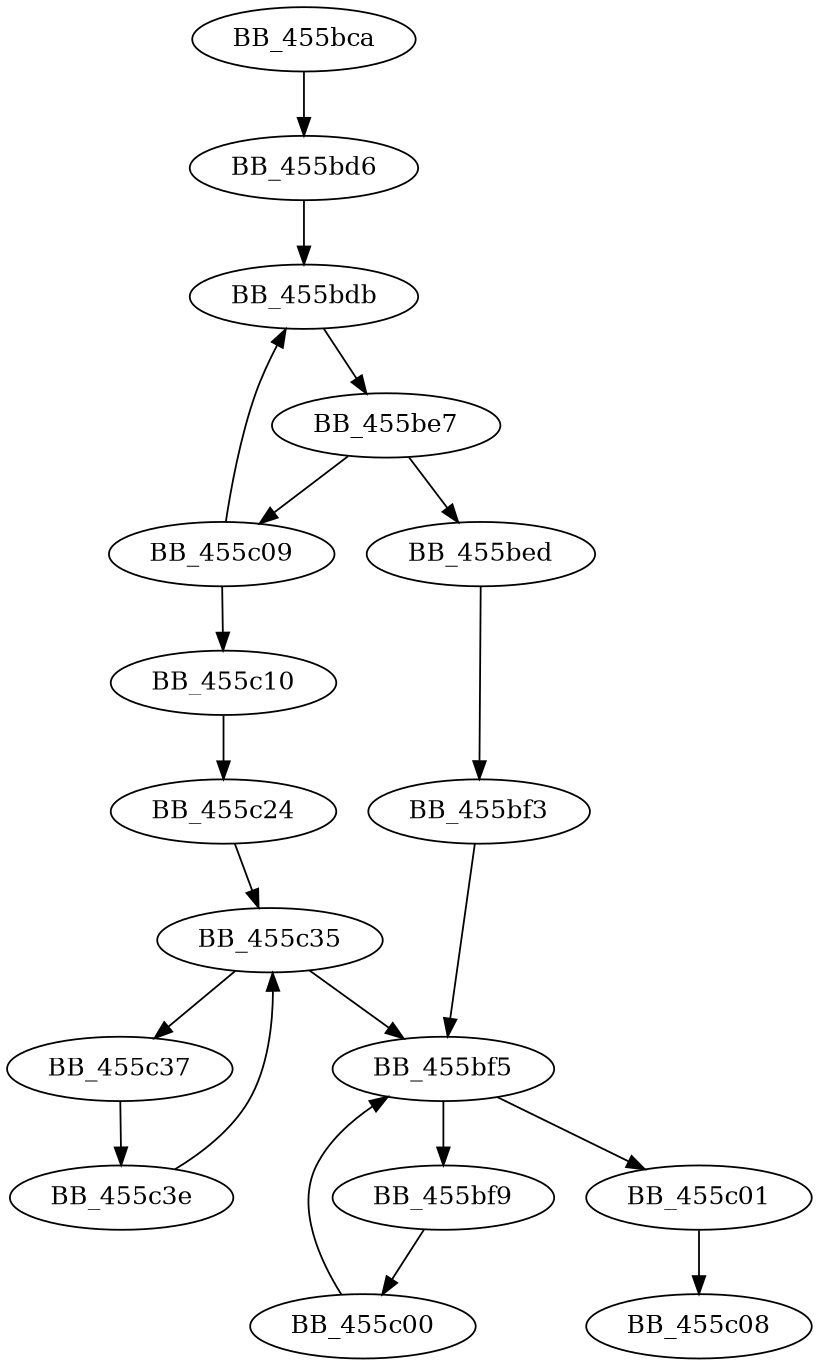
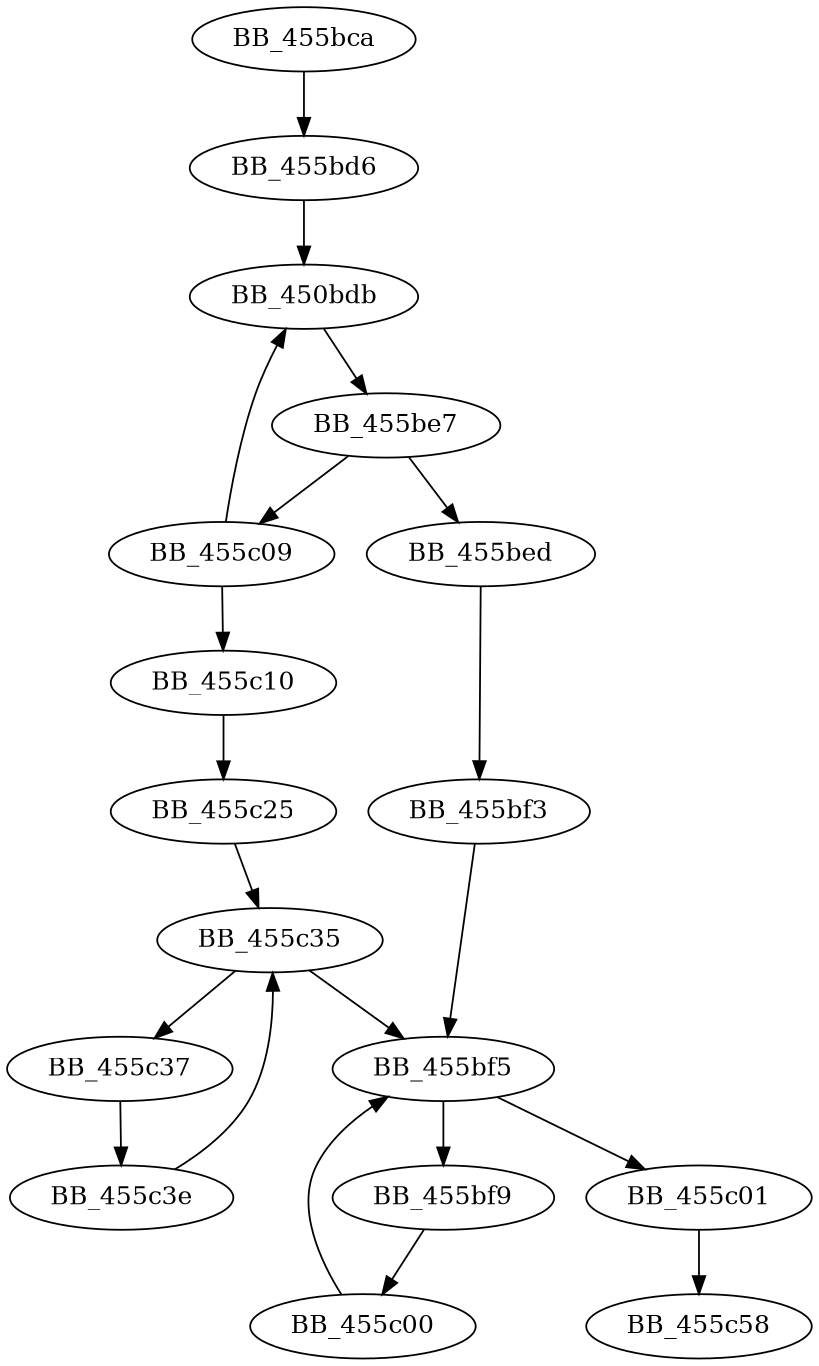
node "BB_455bdb": label "BB_455bdb" -> "BB_450bdb"
node "BB_455c24": label "BB_455c24" -> "BB_455c25"
node "BB_455c08": label "BB_455c08" -> "BB_455c58"
